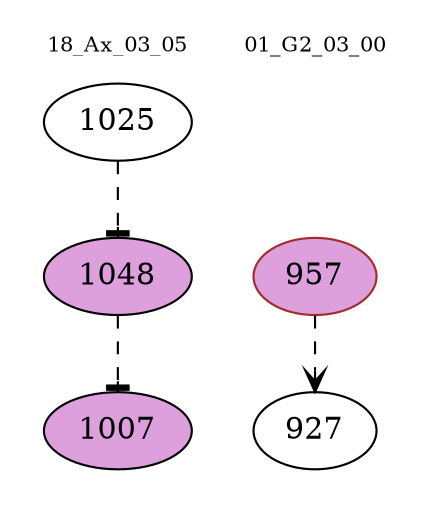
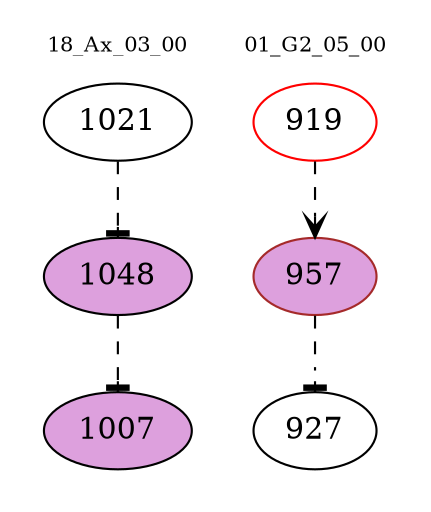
cluster "18_Ax_03_05": label "18_Ax_03_05" -> "18_Ax_03_00"
cluster "01_G2_03_00": label "01_G2_03_00" -> "01_G2_05_00"
node "1025": label "1025" -> "1021"
node "919": added
edge "957" -> "927": arrowhead vee -> tee
